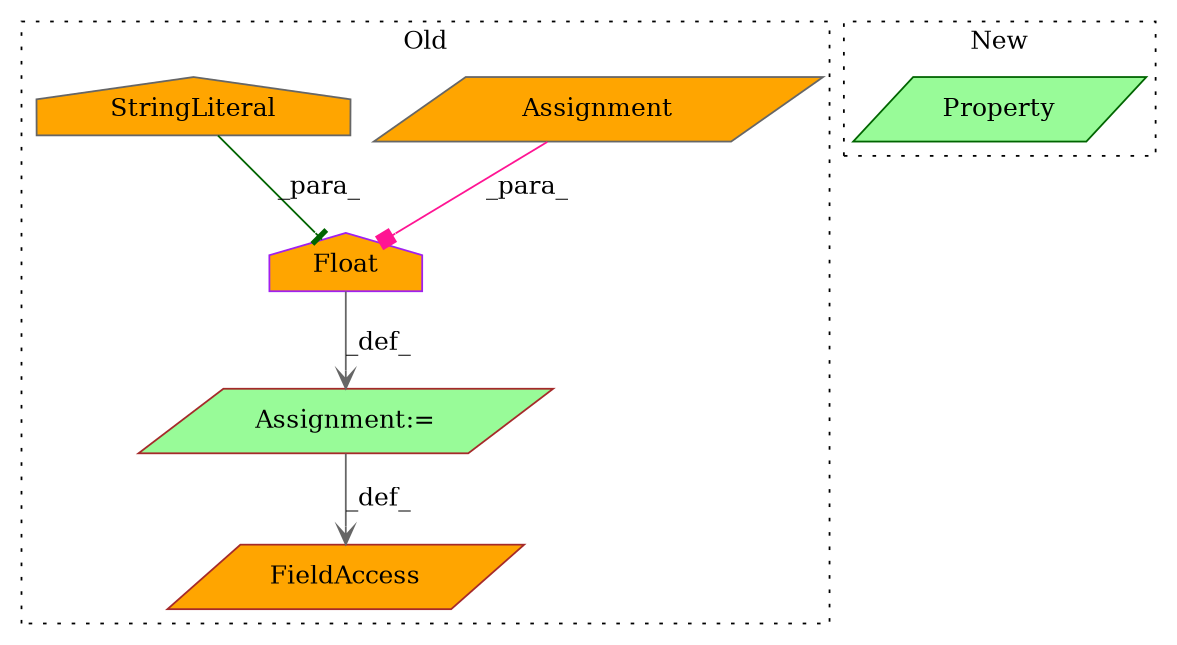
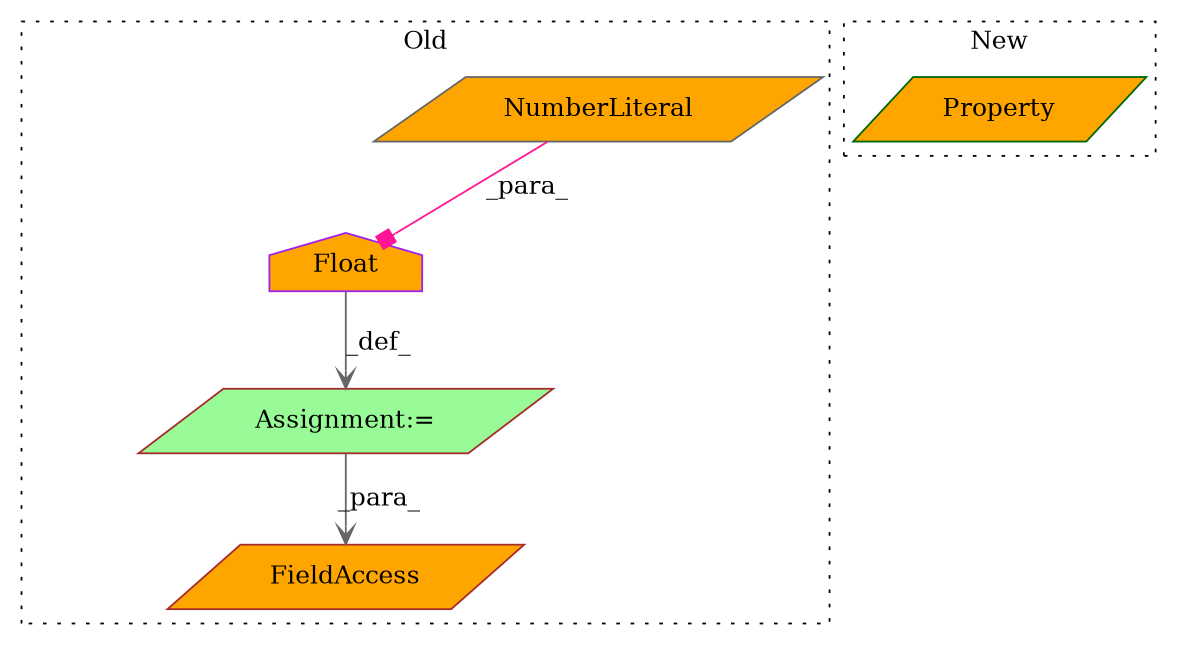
node "StringLiteral": removed
node "Assignment": label "Assignment" -> "NumberLiteral"
node "Property": fillcolor palegreen -> orange
edge "Assignment:=" -> "FieldAccess": label "_def_" -> "_para_"
